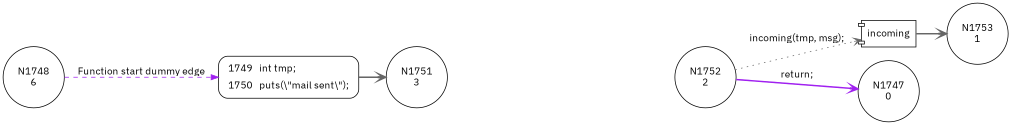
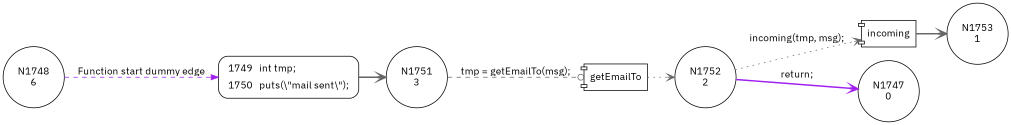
node "getEmailTo": added
